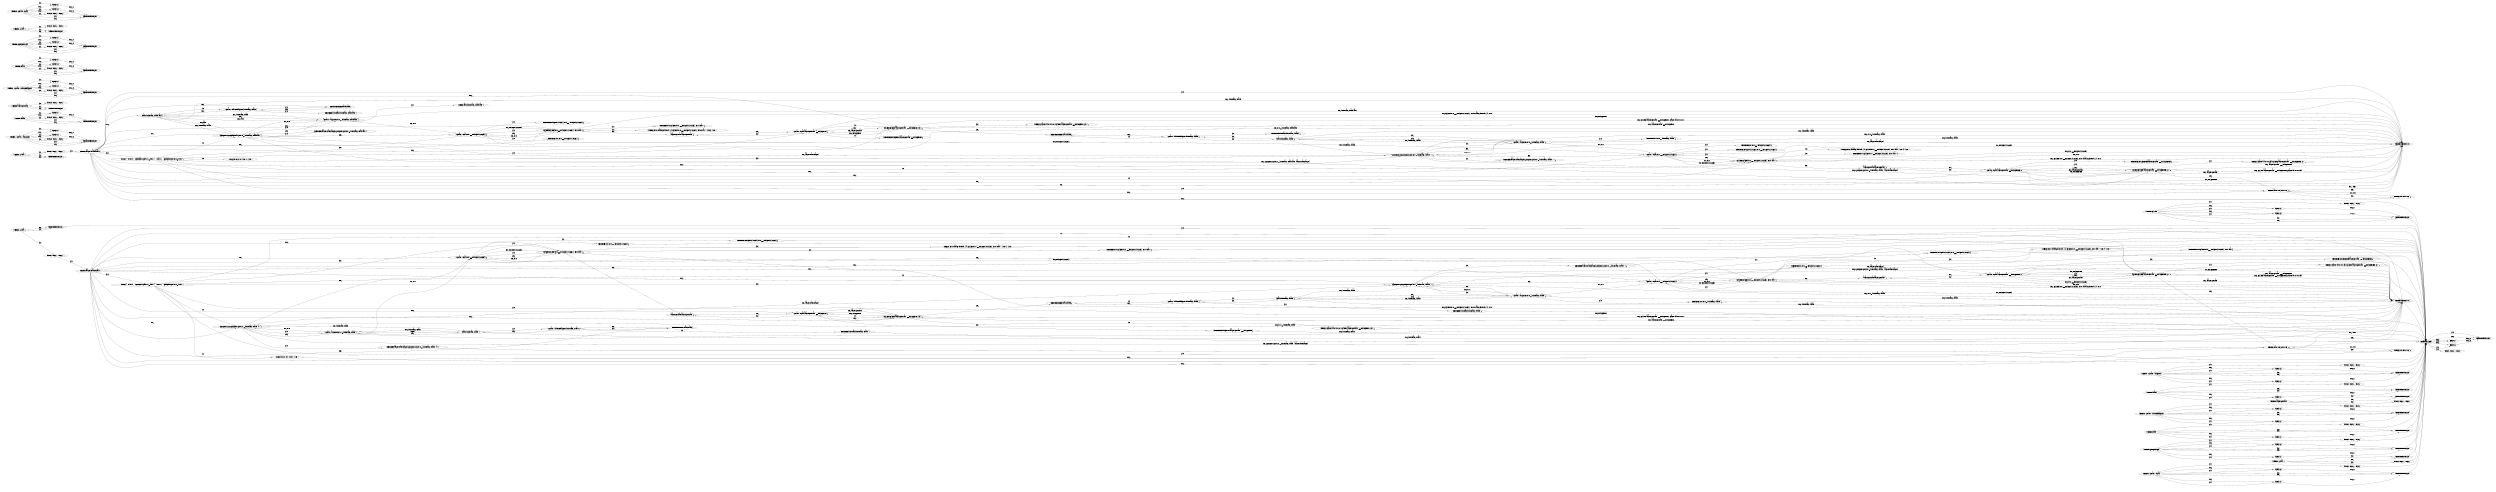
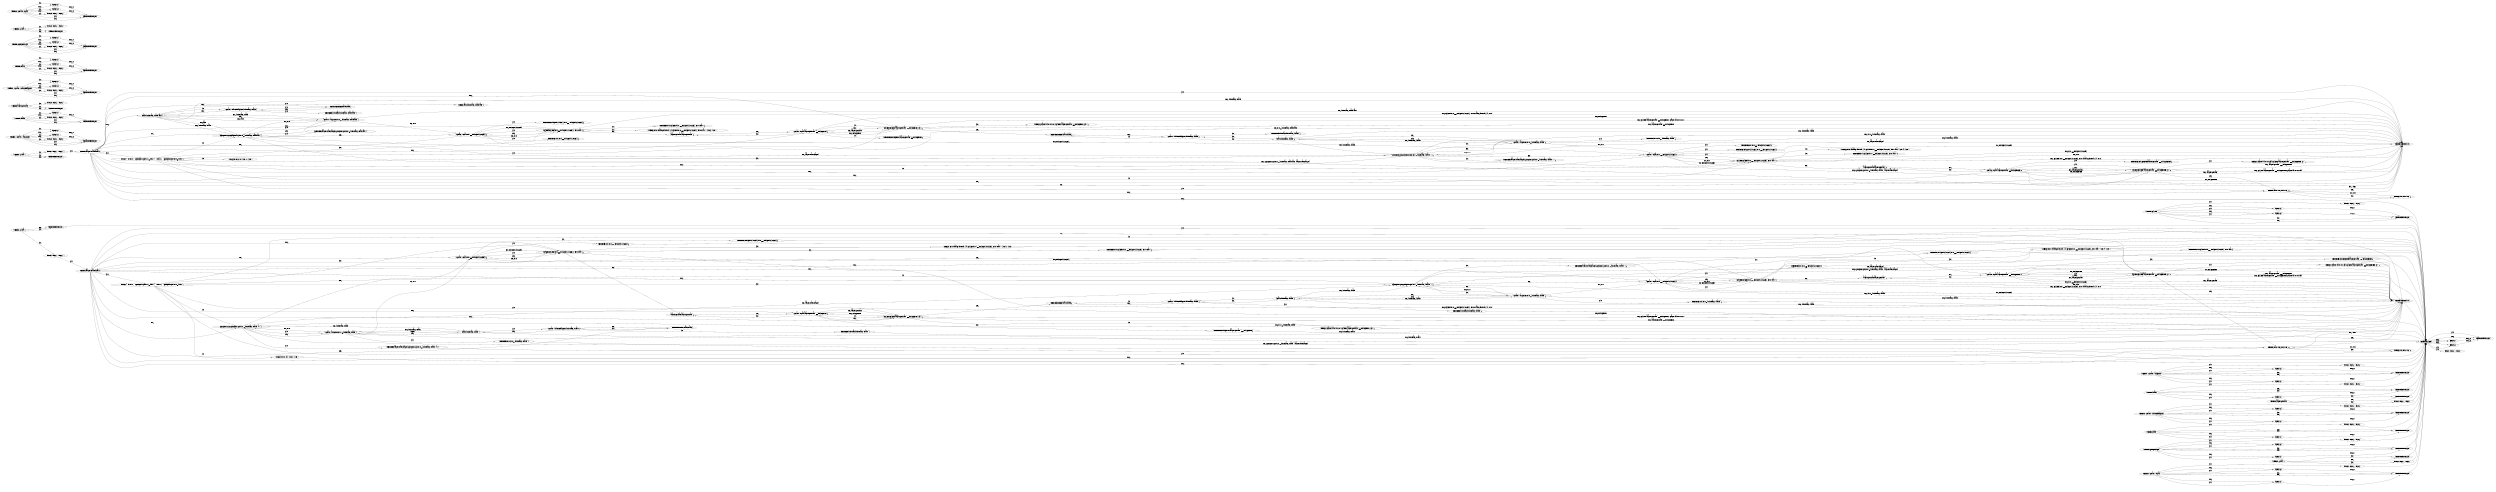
edge "(<operator>.assignment,error = bt_interface->enable(false))" -> "(LITERAL,false,bt_interface->enable(false))": now "(enable,bt_interface->enable(false))" -> "(LITERAL,false,bt_interface->enable(false))"
node "(IDENTIFIER,error,error = bt_interface->enable())": added
